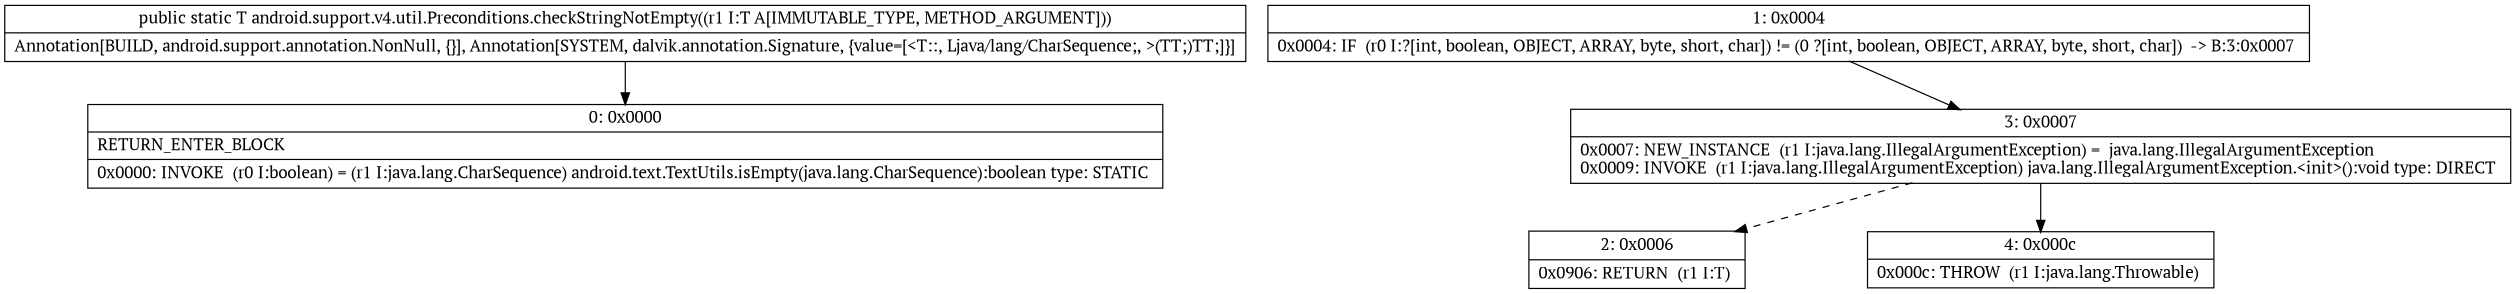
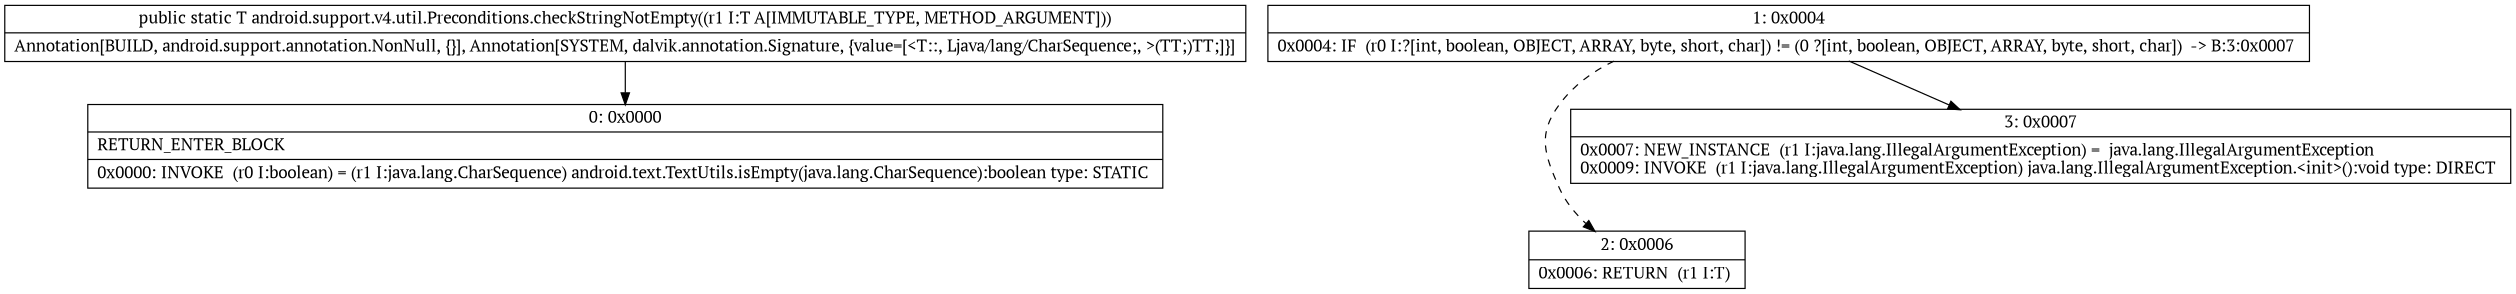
edge "3: 0x0007" -> "2: 0x0006": now "1: 0x0004" -> "2: 0x0006"
node "4: 0x000c": removed
node "2: 0x0006": text "0x0906: RETURN  (r1 I:T)" -> "0x0006: RETURN  (r1 I:T)"
